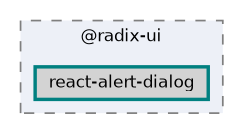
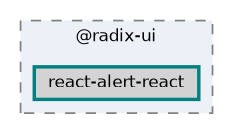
node "react-alert-dialog": label "react-alert-dialog" -> "react-alert-react"
